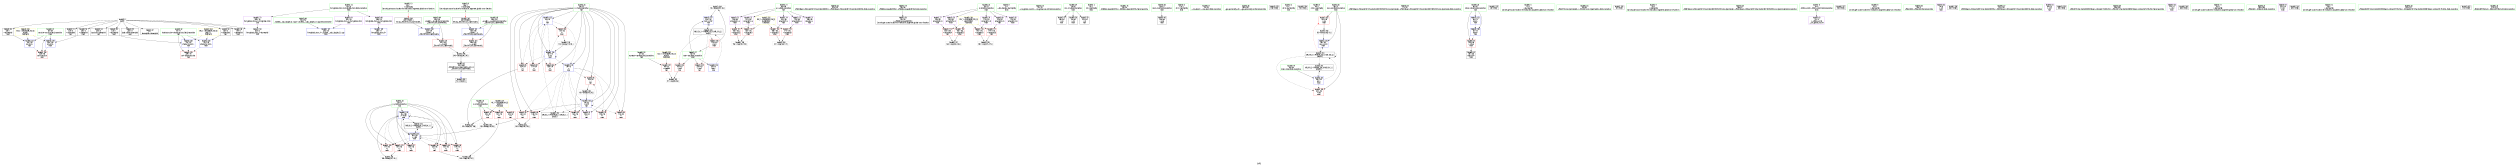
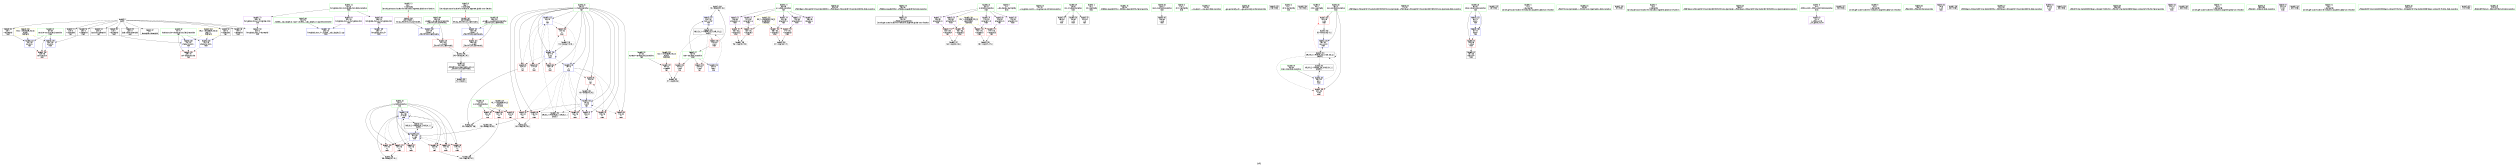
edge "NodeID: 23" -> "NodeID: 193": now "NodeID: 23" -> "NodeID: 83"
